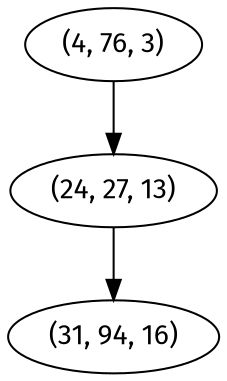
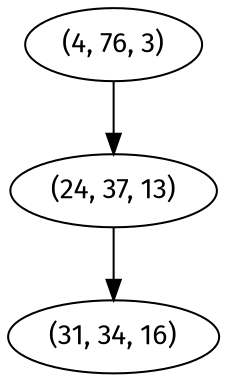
node "(24, 27, 13)": label "(24, 27, 13)" -> "(24, 37, 13)"
node "(31, 94, 16)": label "(31, 94, 16)" -> "(31, 34, 16)"
